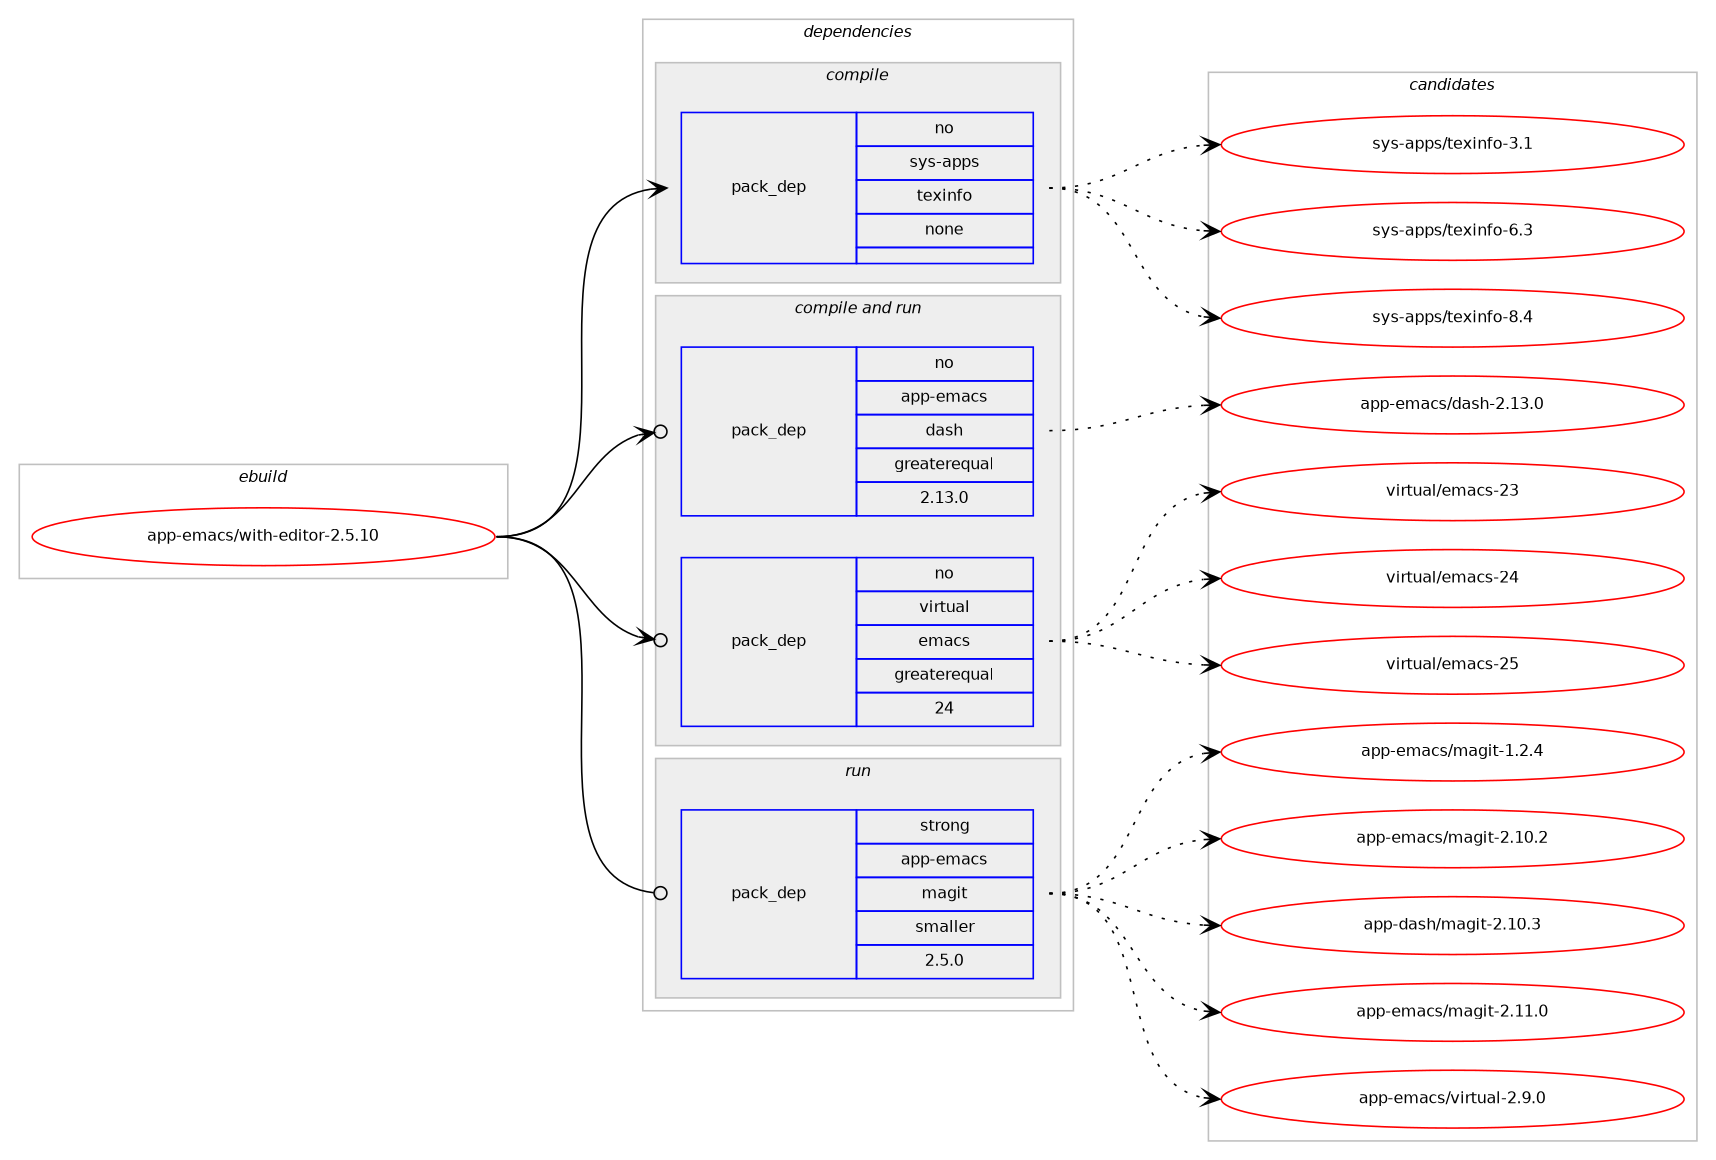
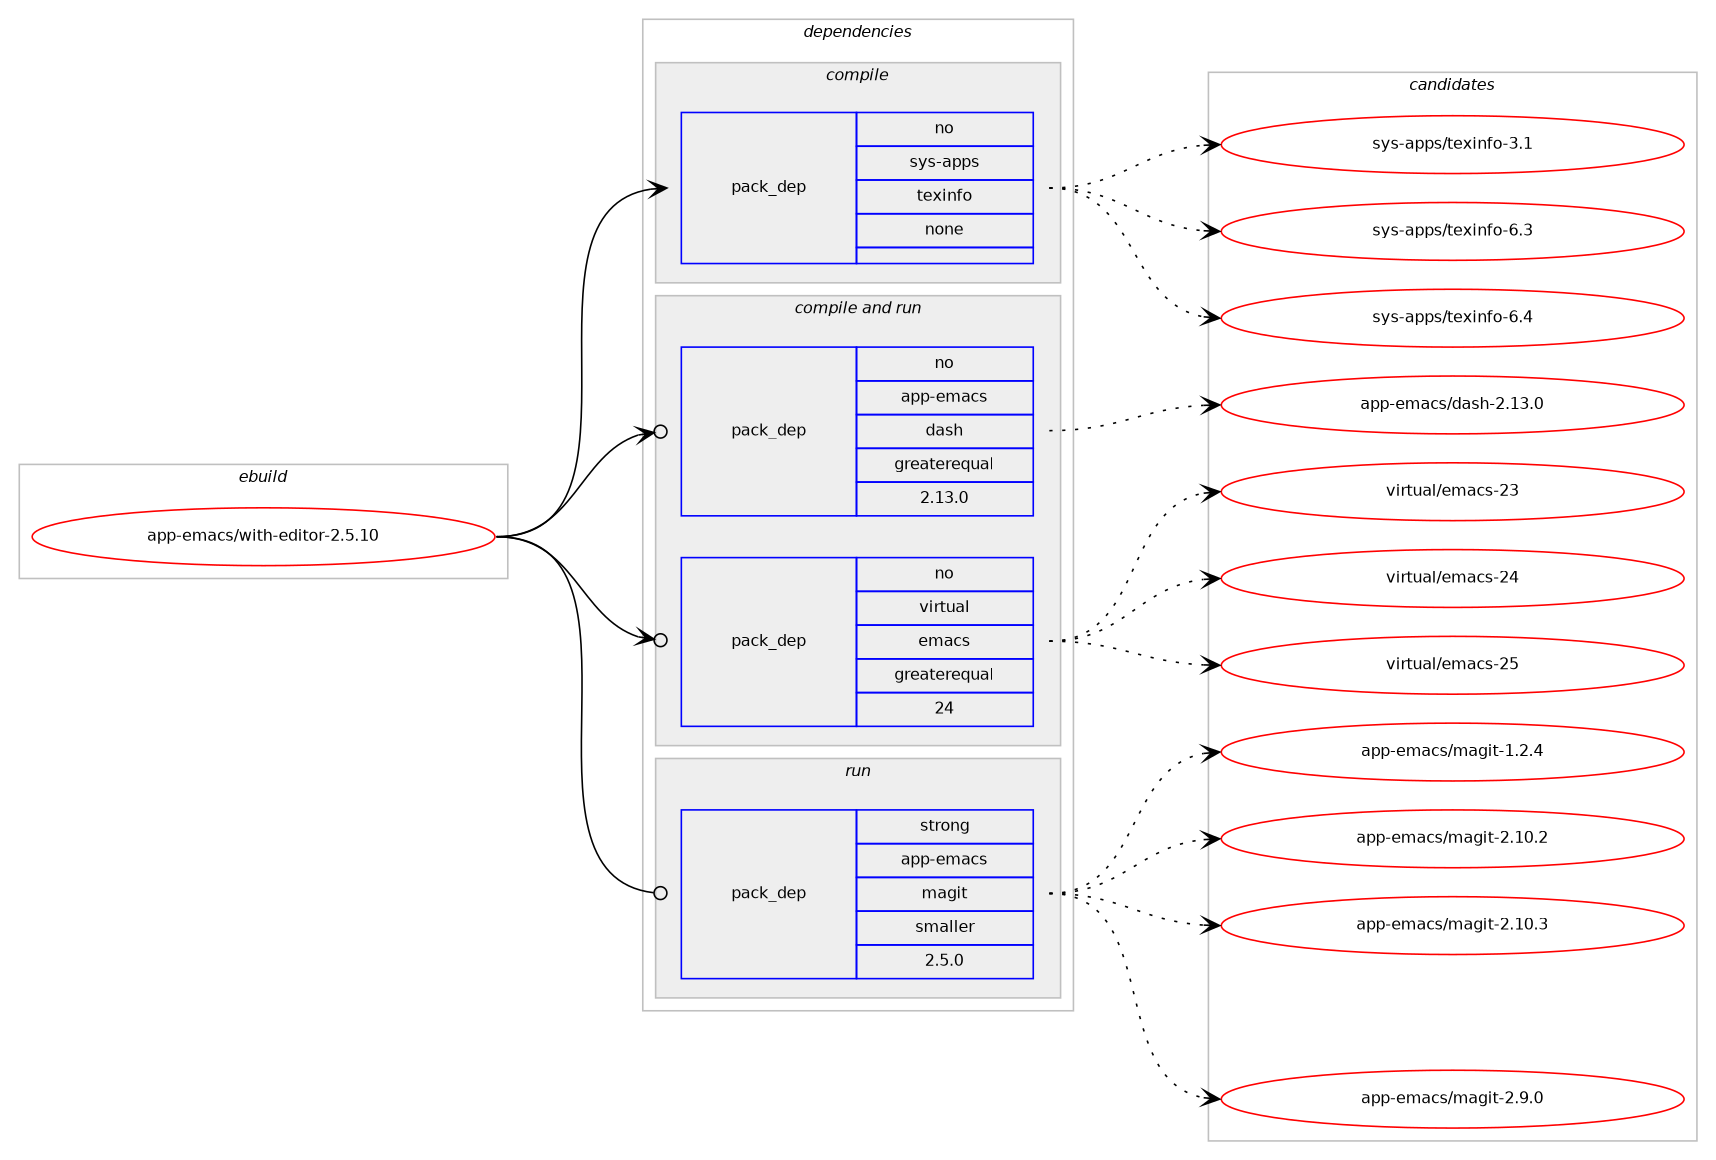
node "sys-apps/texinfo-8.4": label "sys-apps/texinfo-8.4" -> "sys-apps/texinfo-6.4"
node "app-dash/magit-2.10.3": label "app-dash/magit-2.10.3" -> "app-emacs/magit-2.10.3"
node "app-emacs/magit-2.11.0": removed
node "app-emacs/virtual-2.9.0": label "app-emacs/virtual-2.9.0" -> "app-emacs/magit-2.9.0"
